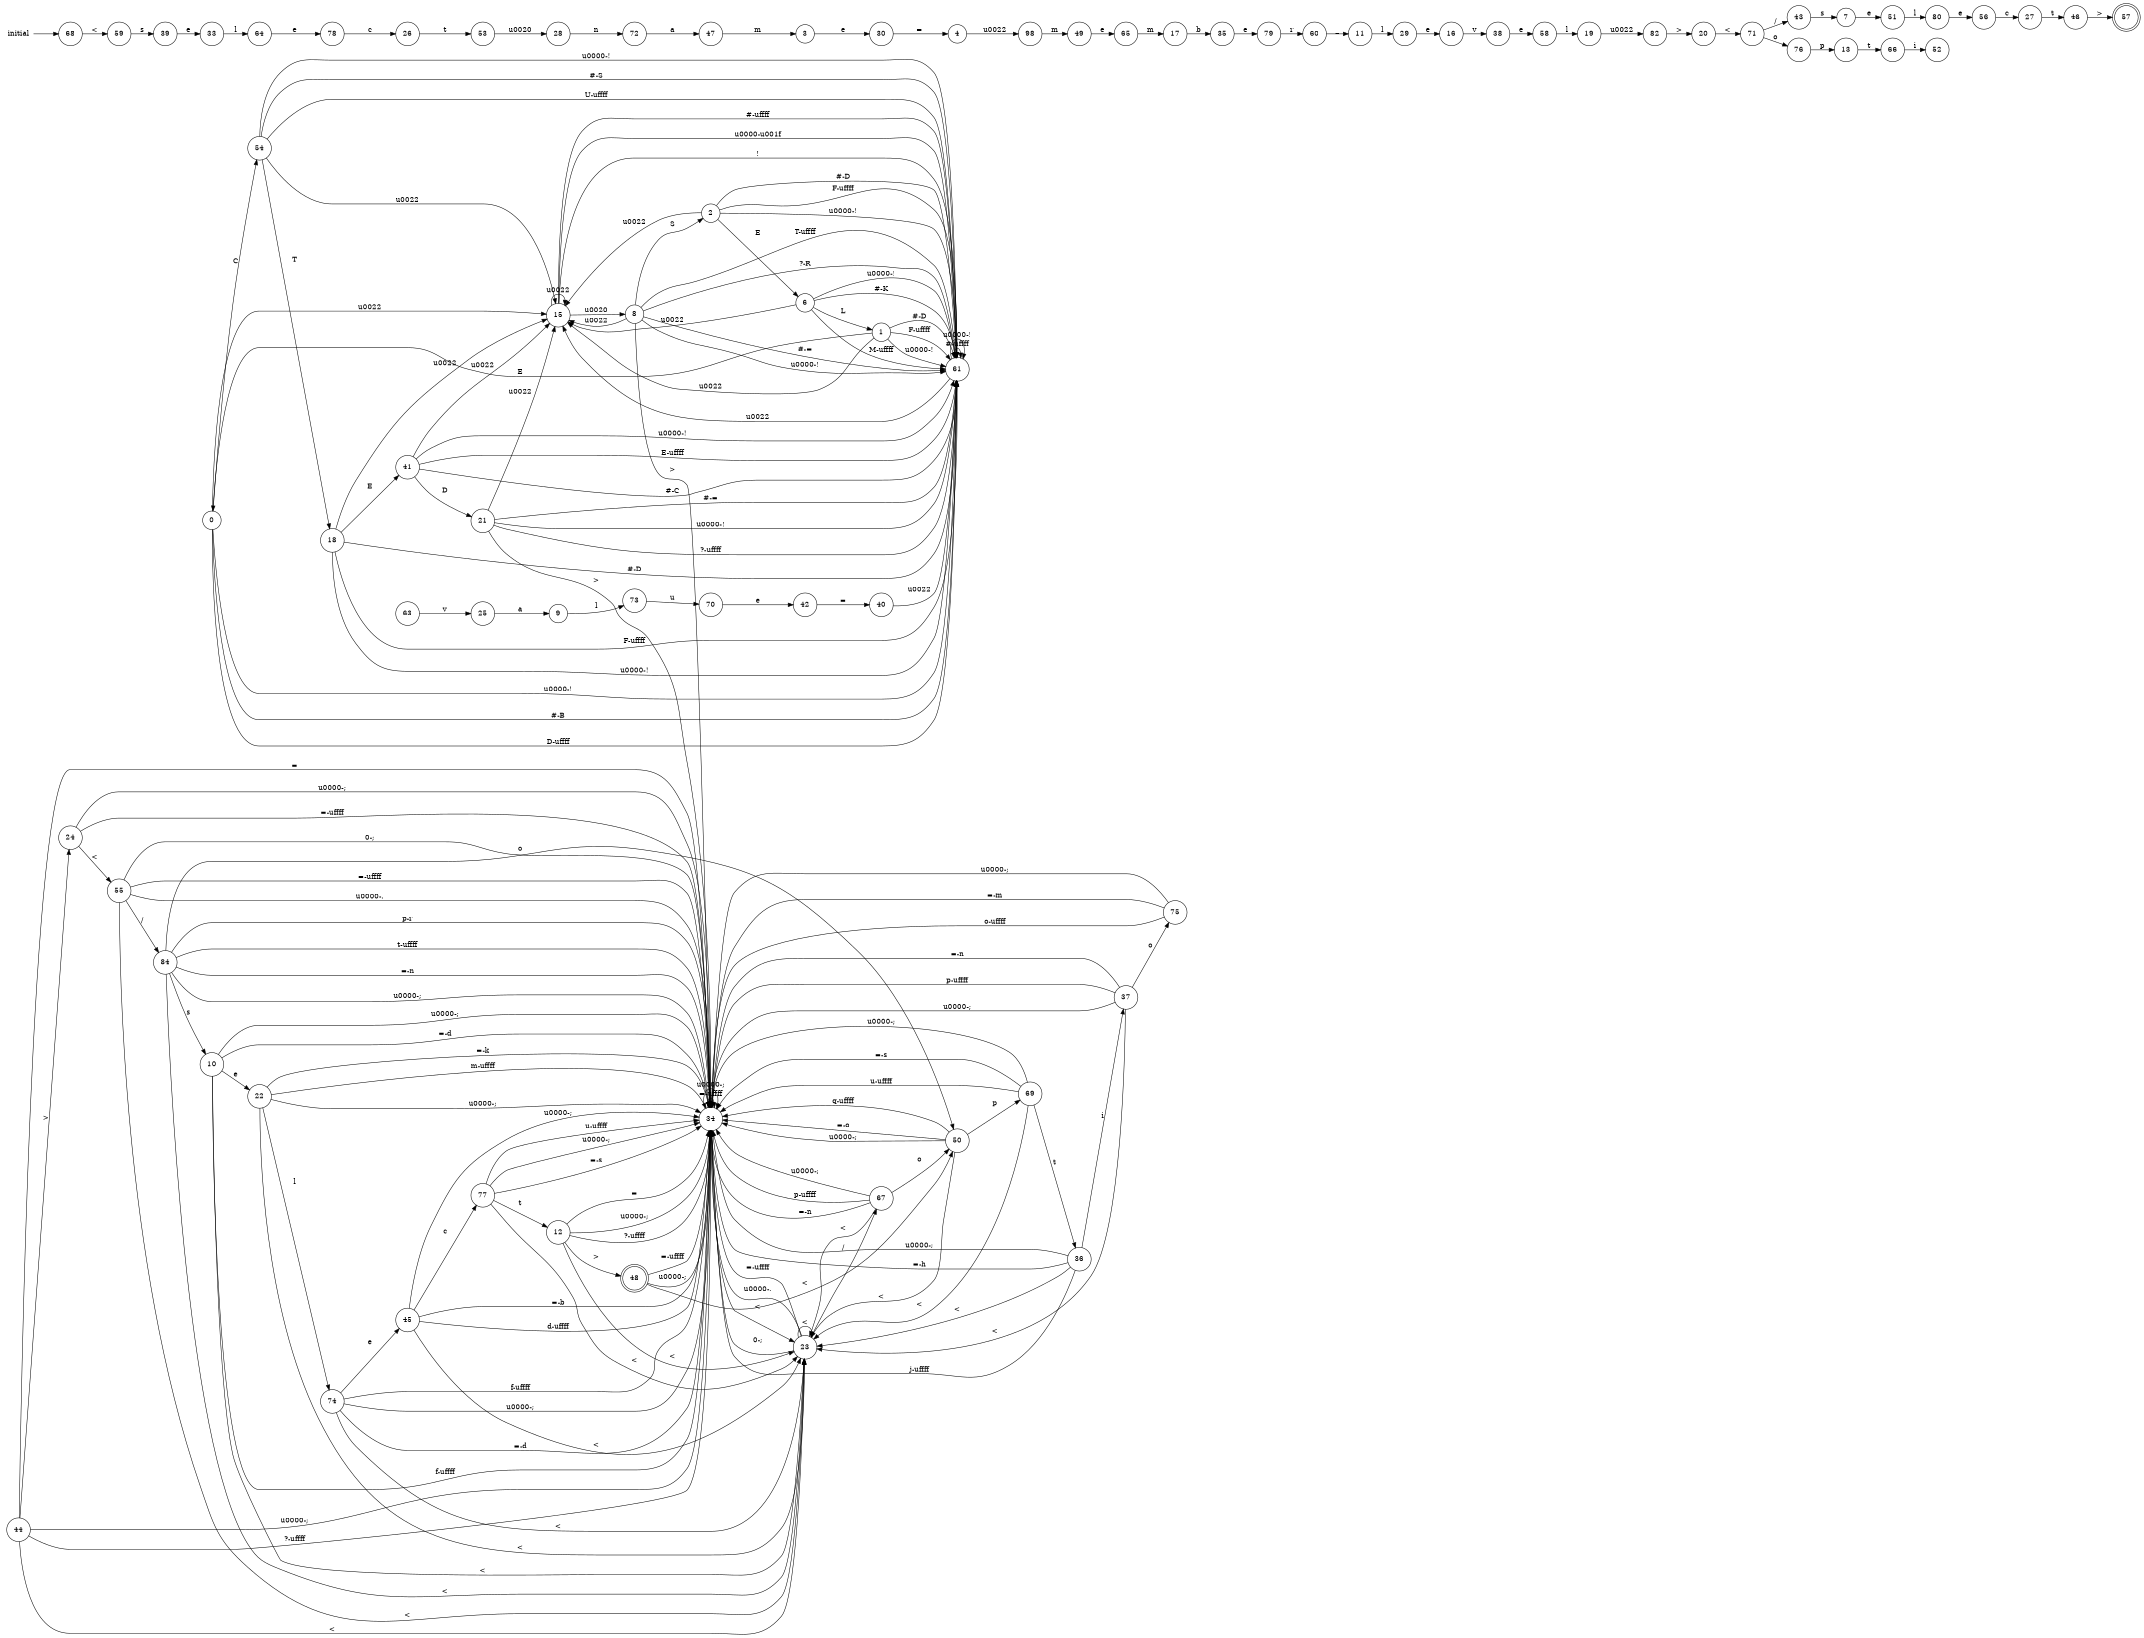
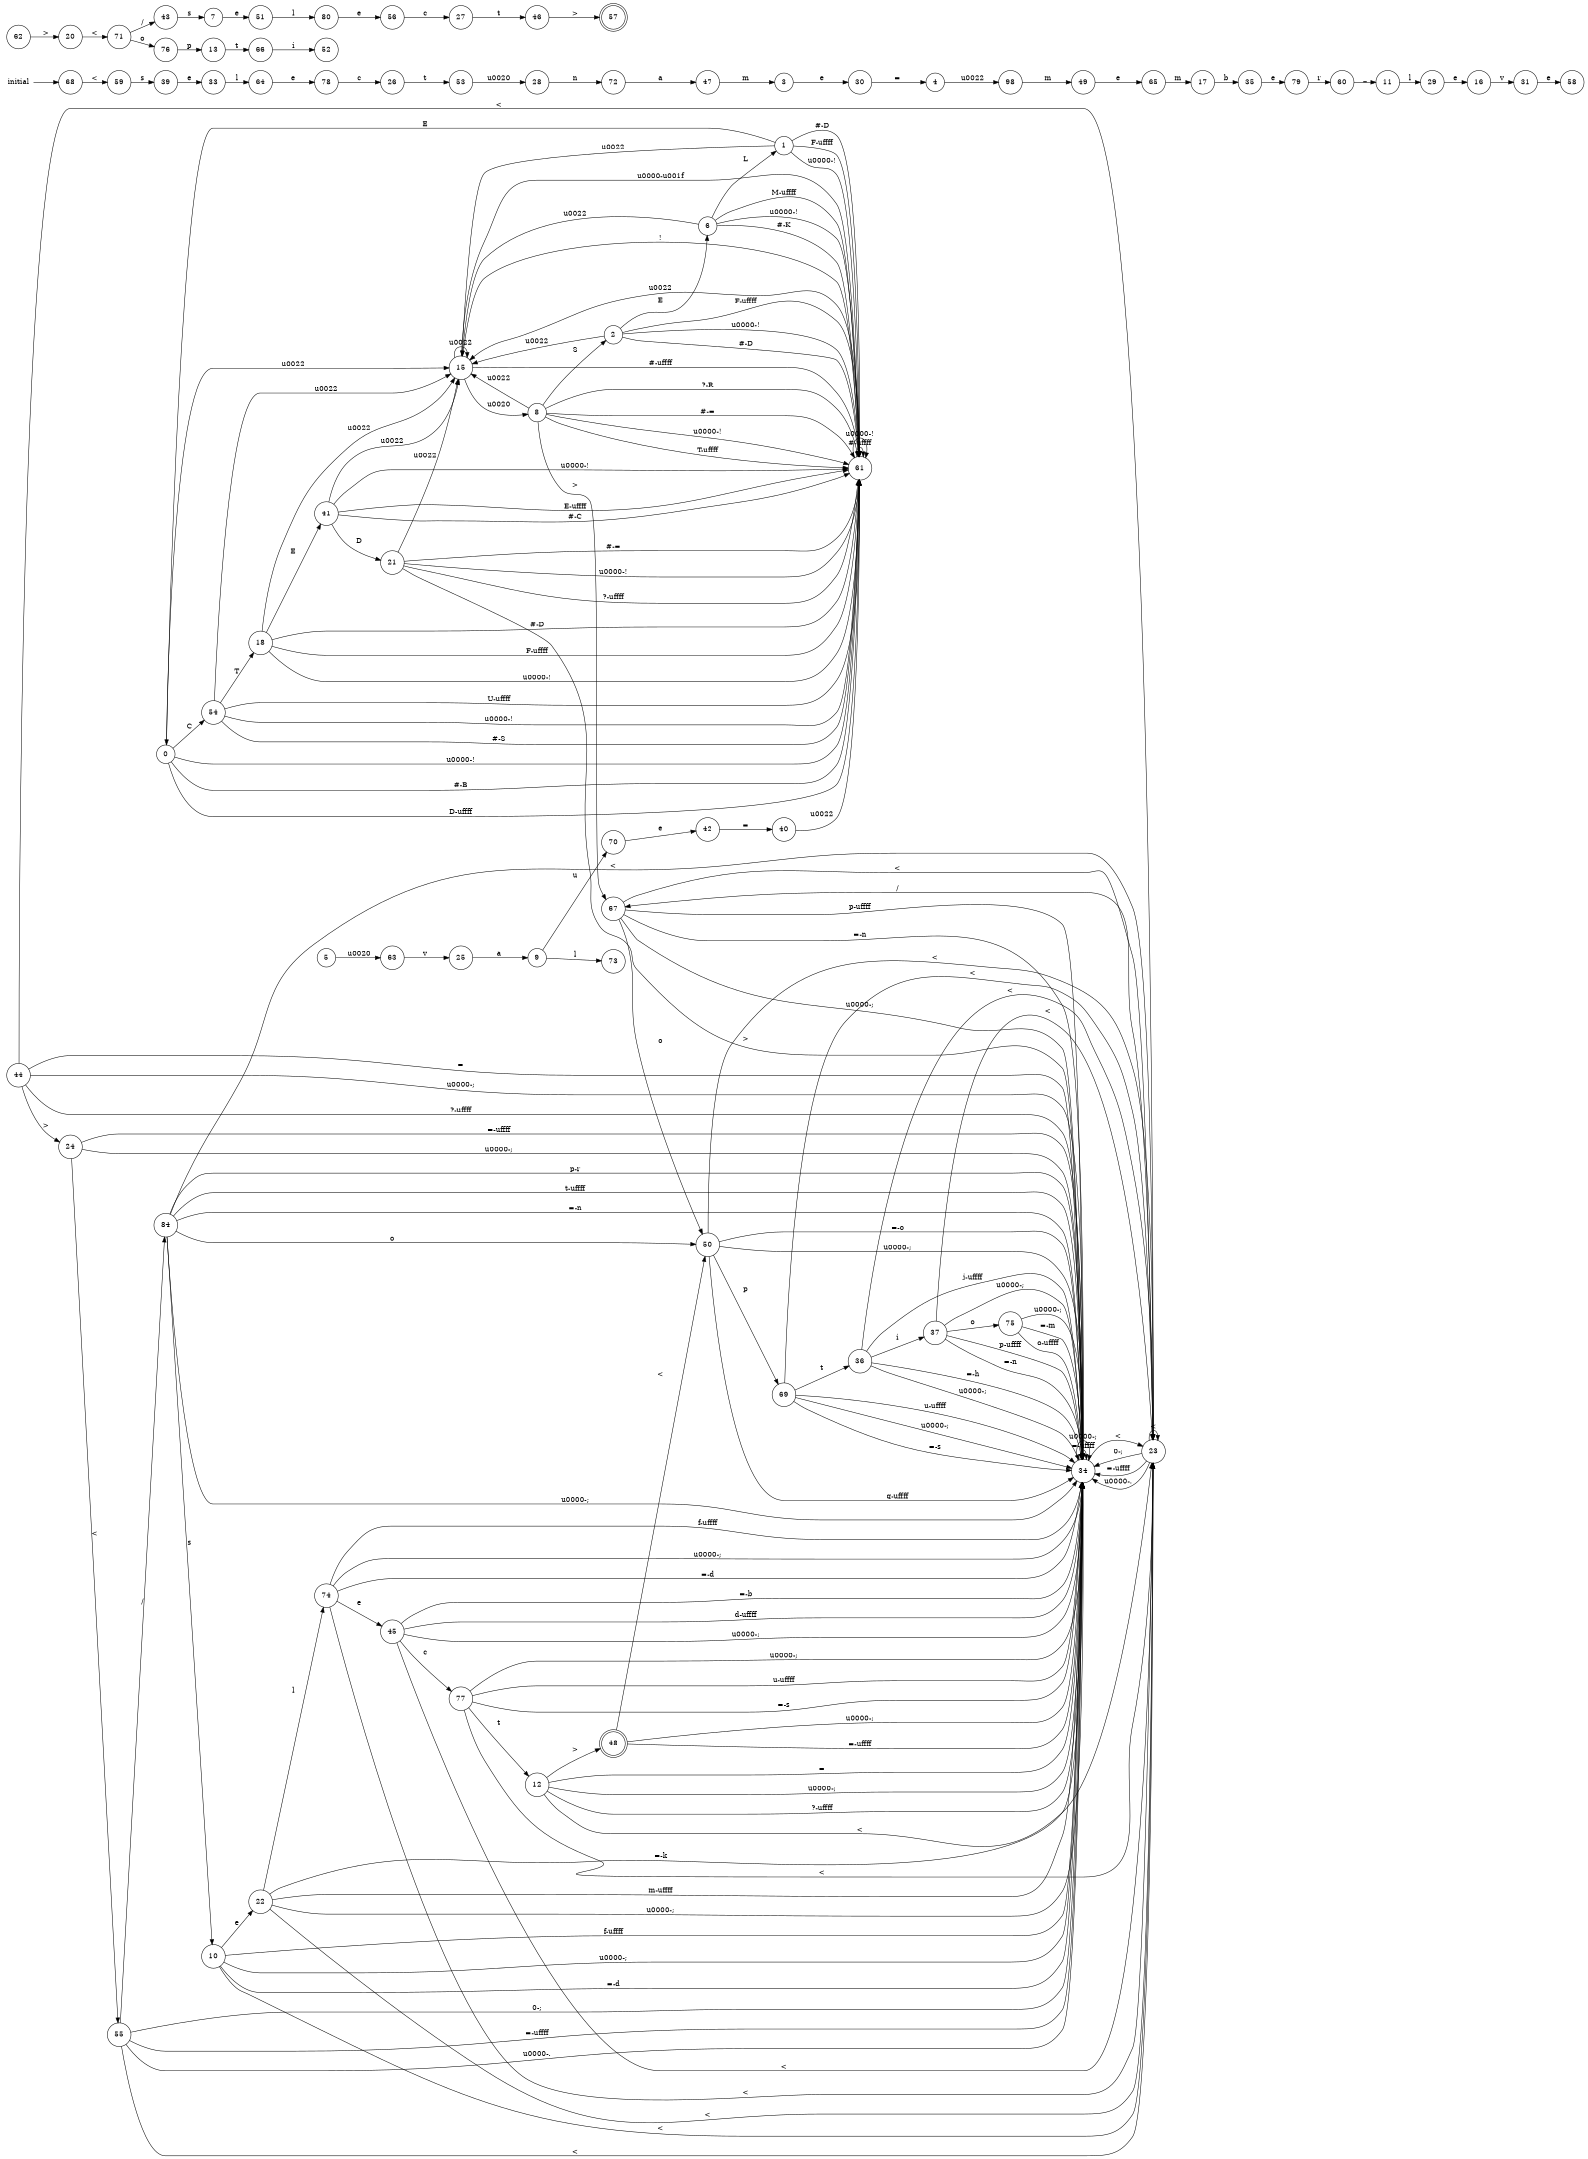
node "38": label "38" -> "31"
node "19": removed
node "82": label "82" -> "62"
edge "73" -> "70": now "9" -> "70"
edge "8" -> "34": now "8" -> "67"
node "5": added
